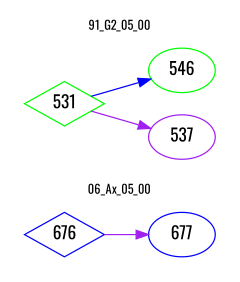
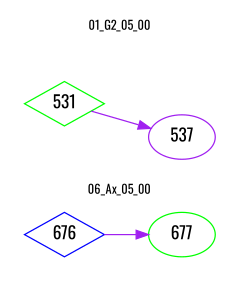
cluster "91_G2_05_00": label "91_G2_05_00" -> "01_G2_05_00"
node "546": removed
node "677": color blue -> green
